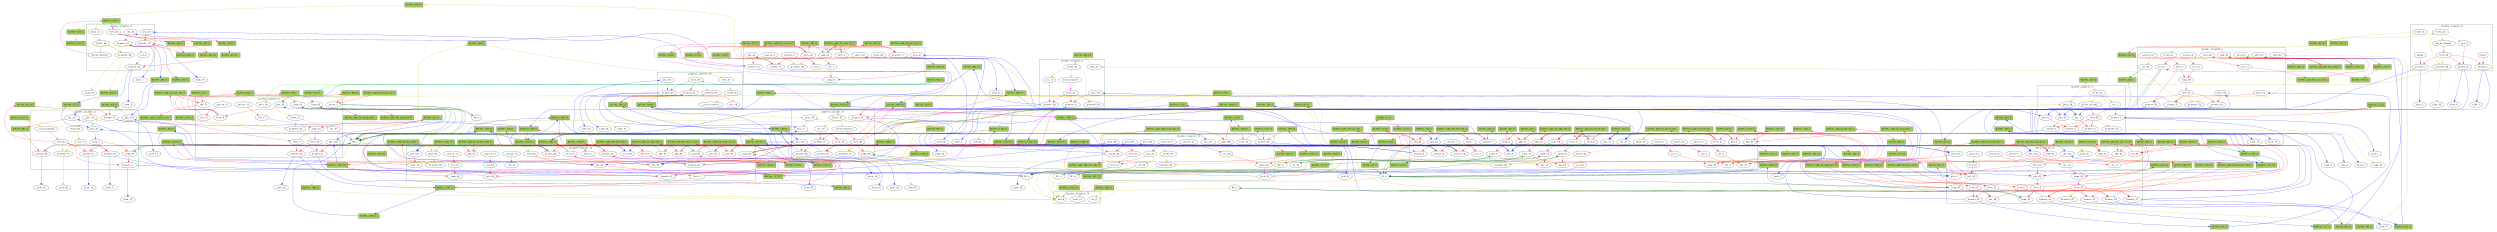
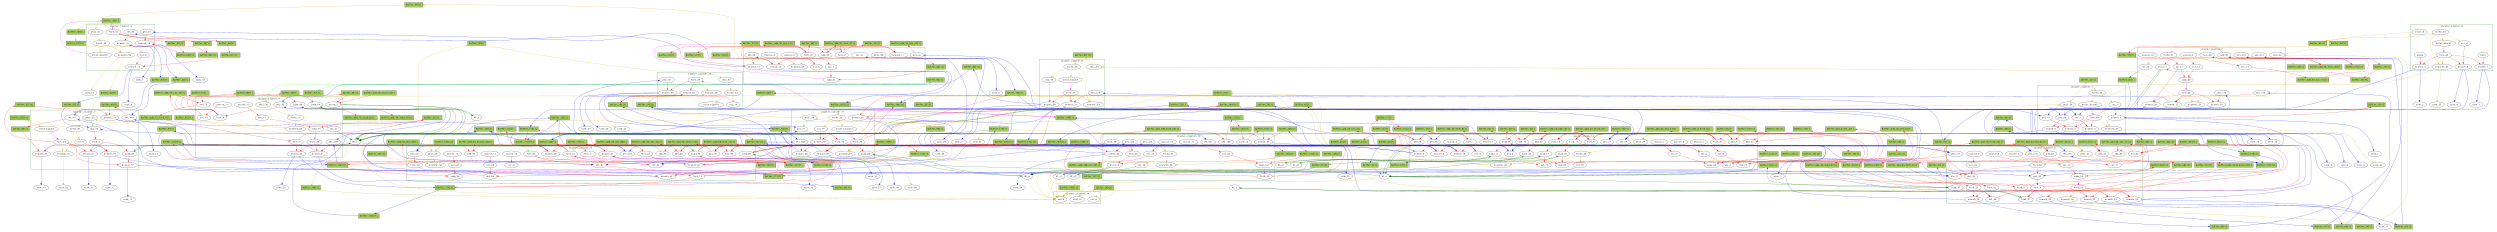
node "start_n3": label "start_n3" -> "phi_n3"
cluster "beta_cluster_6": label "beta_cluster_6" -> "cluster_cluster_6"
edge "fork_35" -> "branch_26": removed
